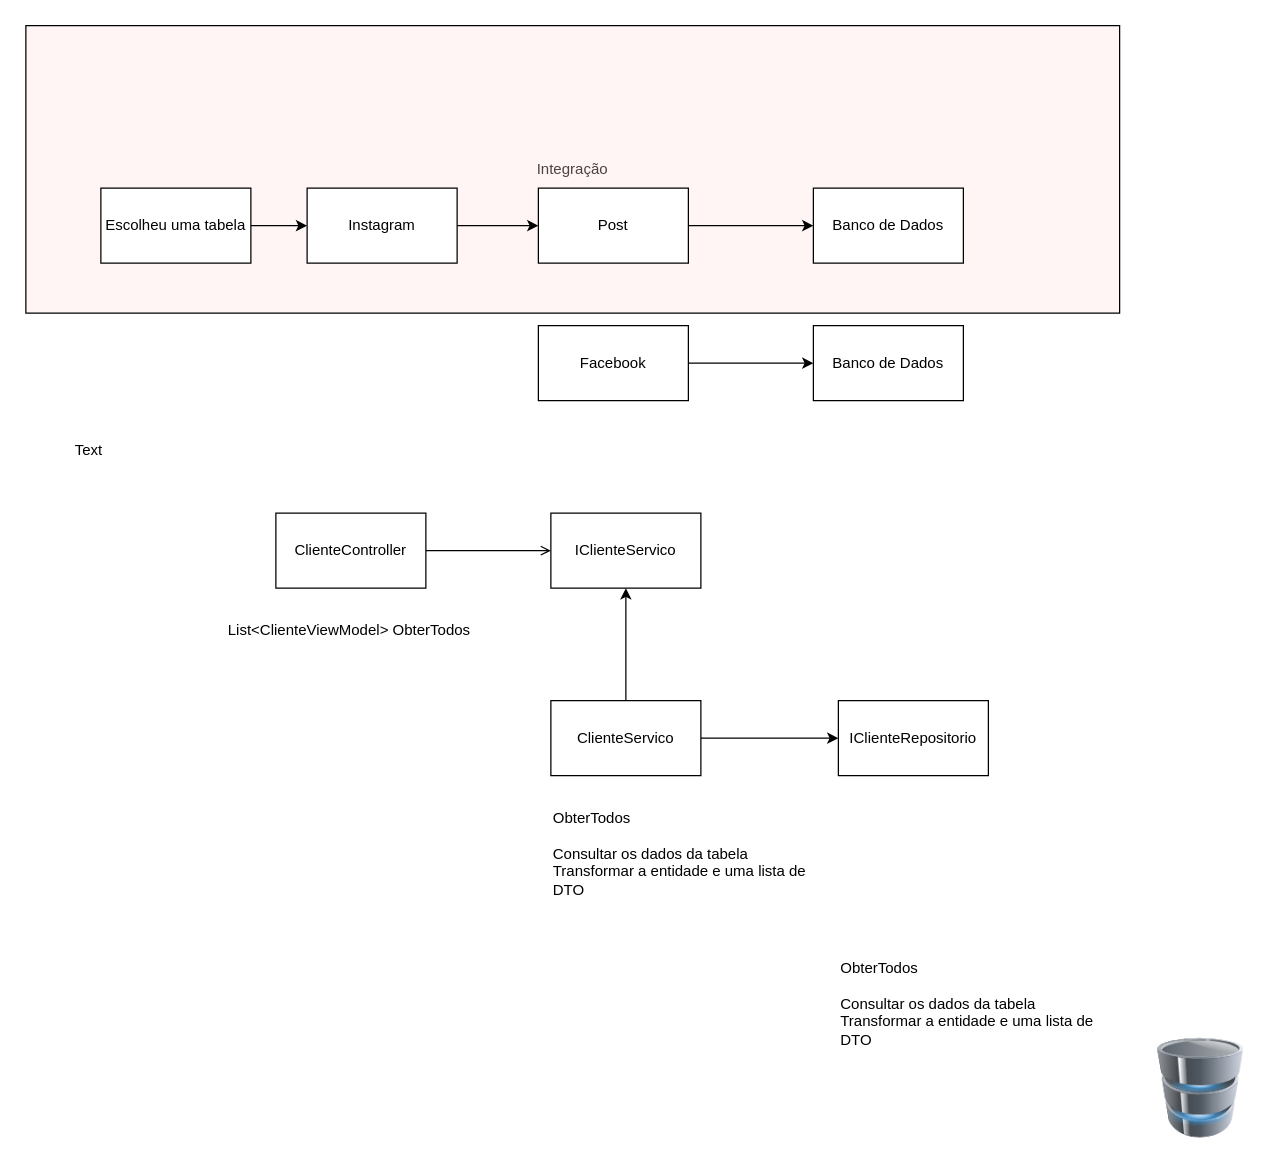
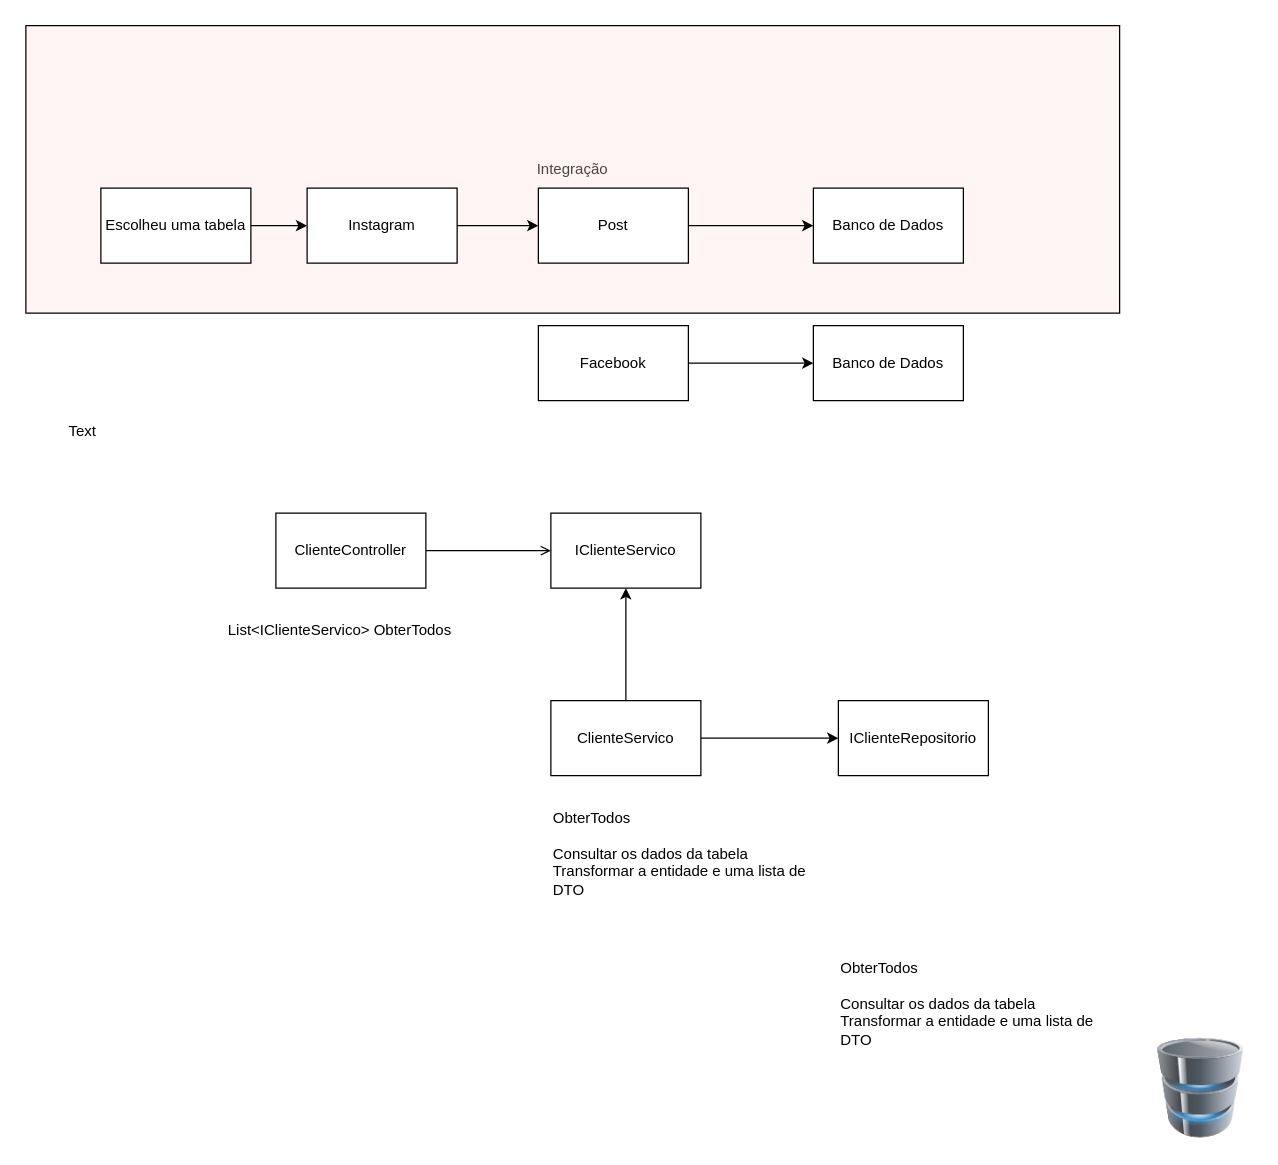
node "Text": moved (88, 451) -> (82, 432)
node "List<ClienteViewModel> ObterTodos": label "List<ClienteViewModel> ObterTodos" -> "List<IClienteServico> ObterTodos"
